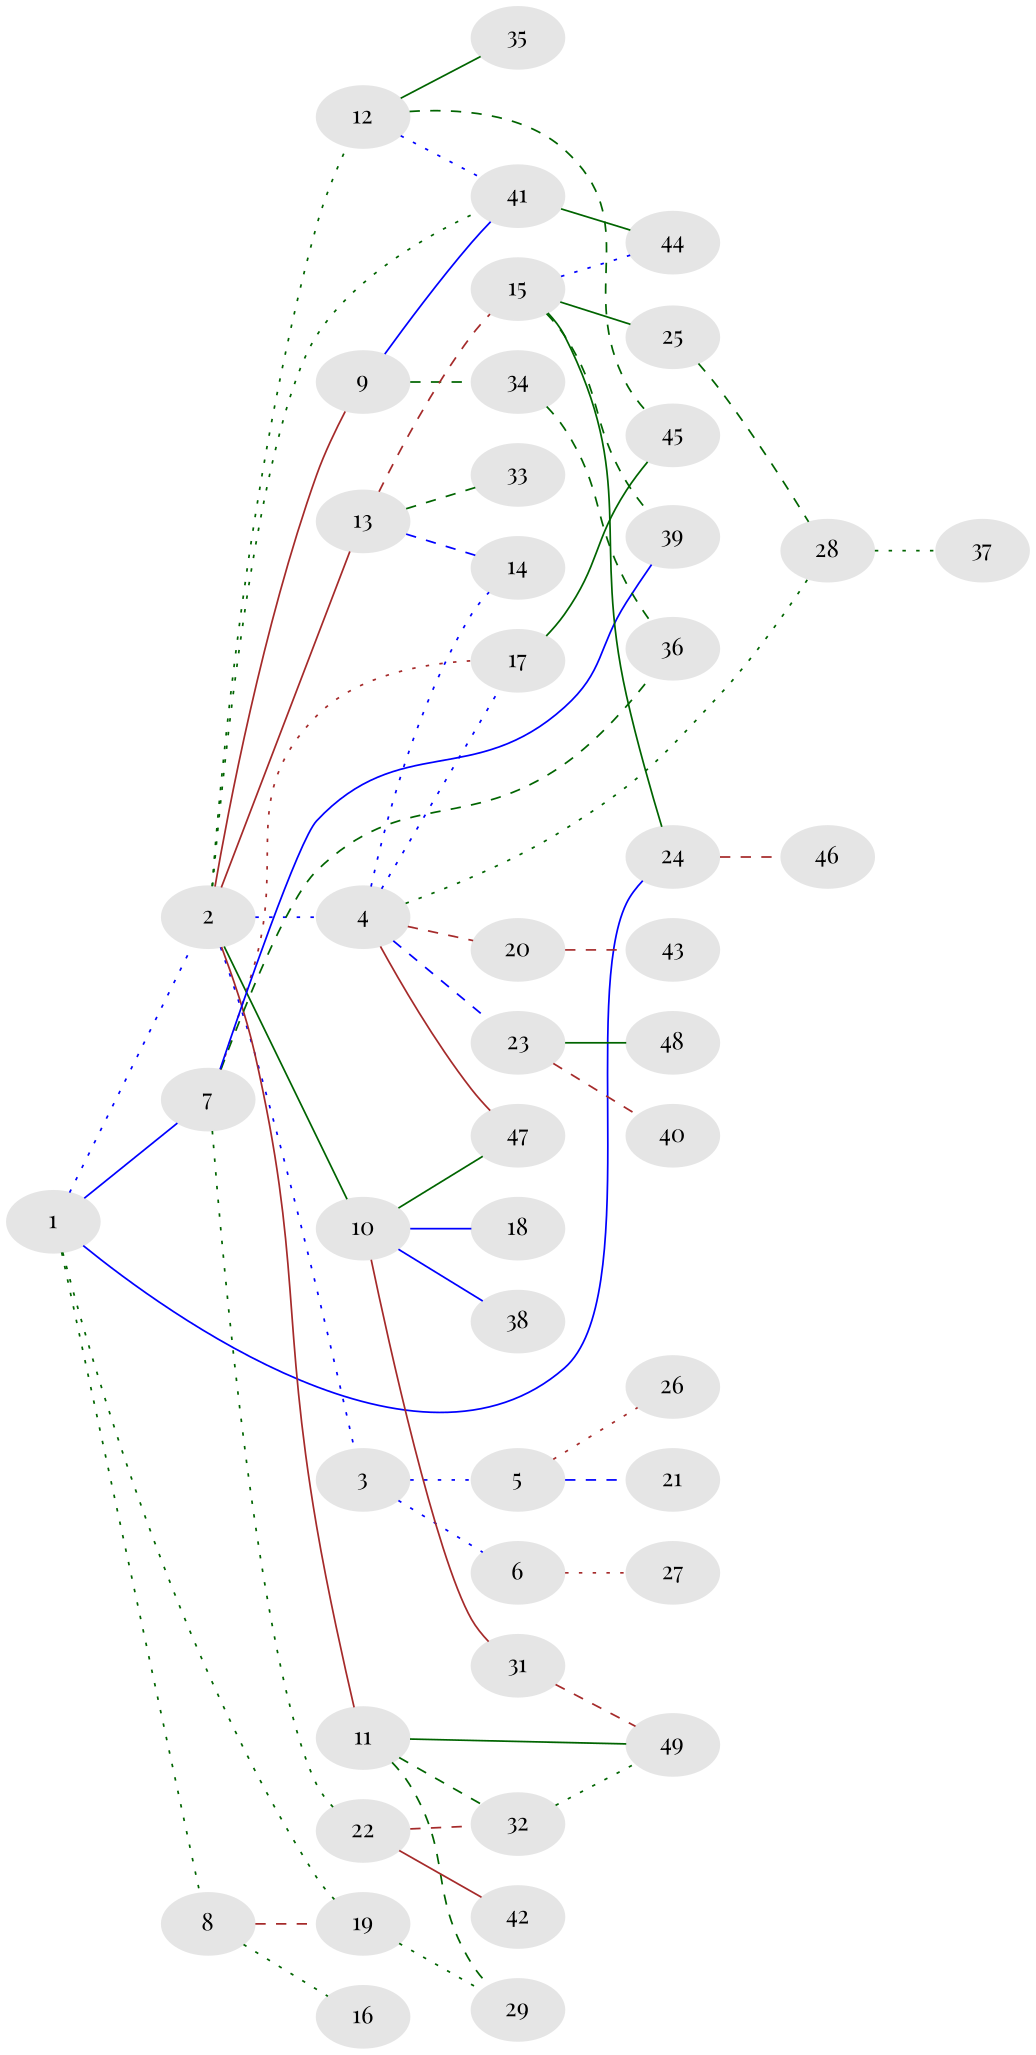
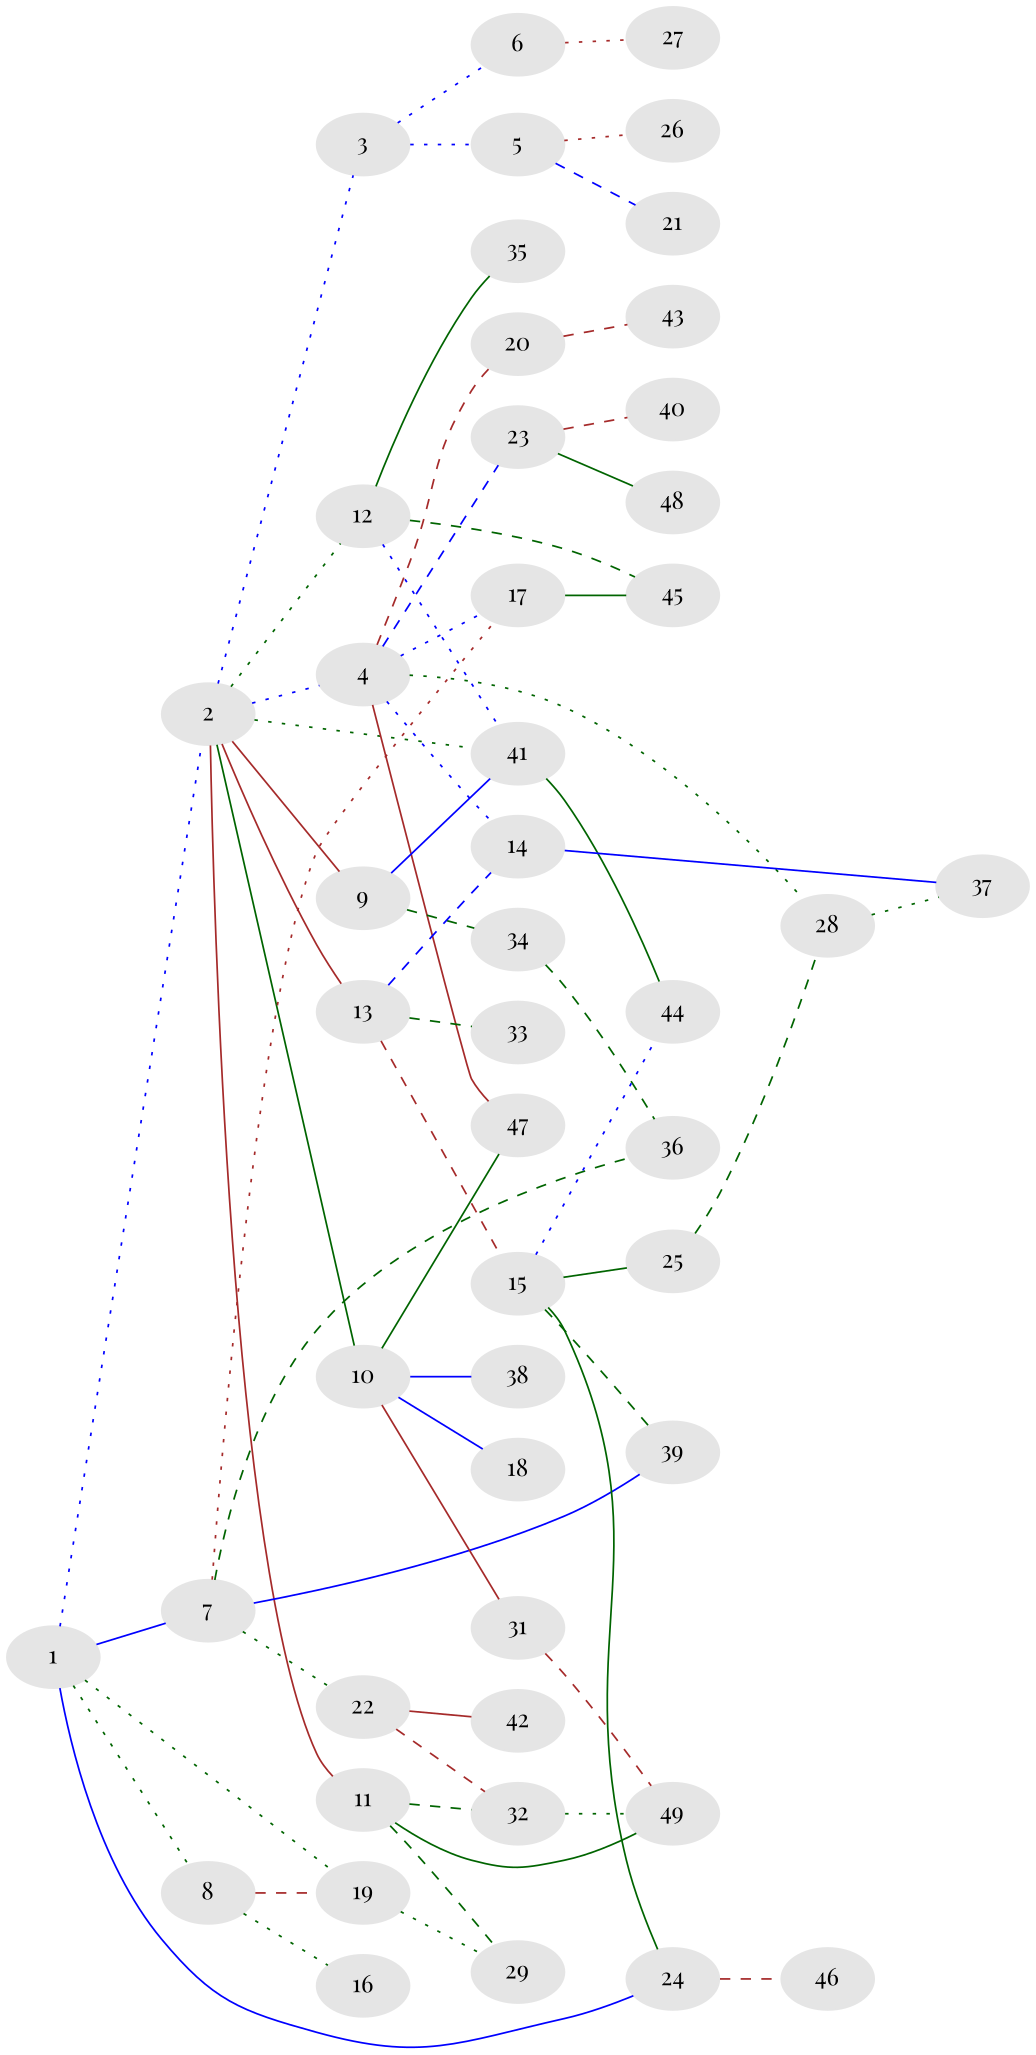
edge "14" -- "37": added
